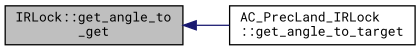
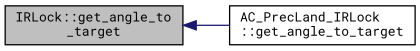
node "IRLock::get_angle_to _get": label "IRLock::get_angle_to _get" -> "IRLock::get_angle_to _target"
